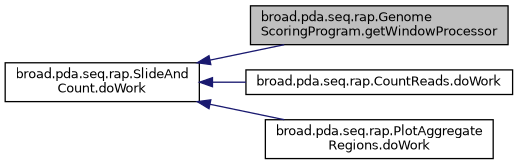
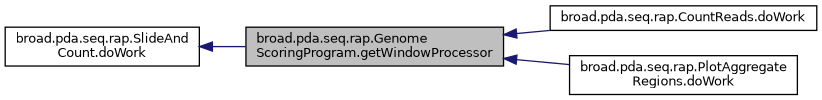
edge "broad.pda.seq.rap.CountReads.doWork" -> "broad.pda.seq.rap.SlideAnd Count.doWork": now "broad.pda.seq.rap.CountReads.doWork" -> "broad.pda.seq.rap.Genome ScoringProgram.getWindowProcessor"
edge "broad.pda.seq.rap.PlotAggregate Regions.doWork" -> "broad.pda.seq.rap.SlideAnd Count.doWork": now "broad.pda.seq.rap.PlotAggregate Regions.doWork" -> "broad.pda.seq.rap.Genome ScoringProgram.getWindowProcessor"
